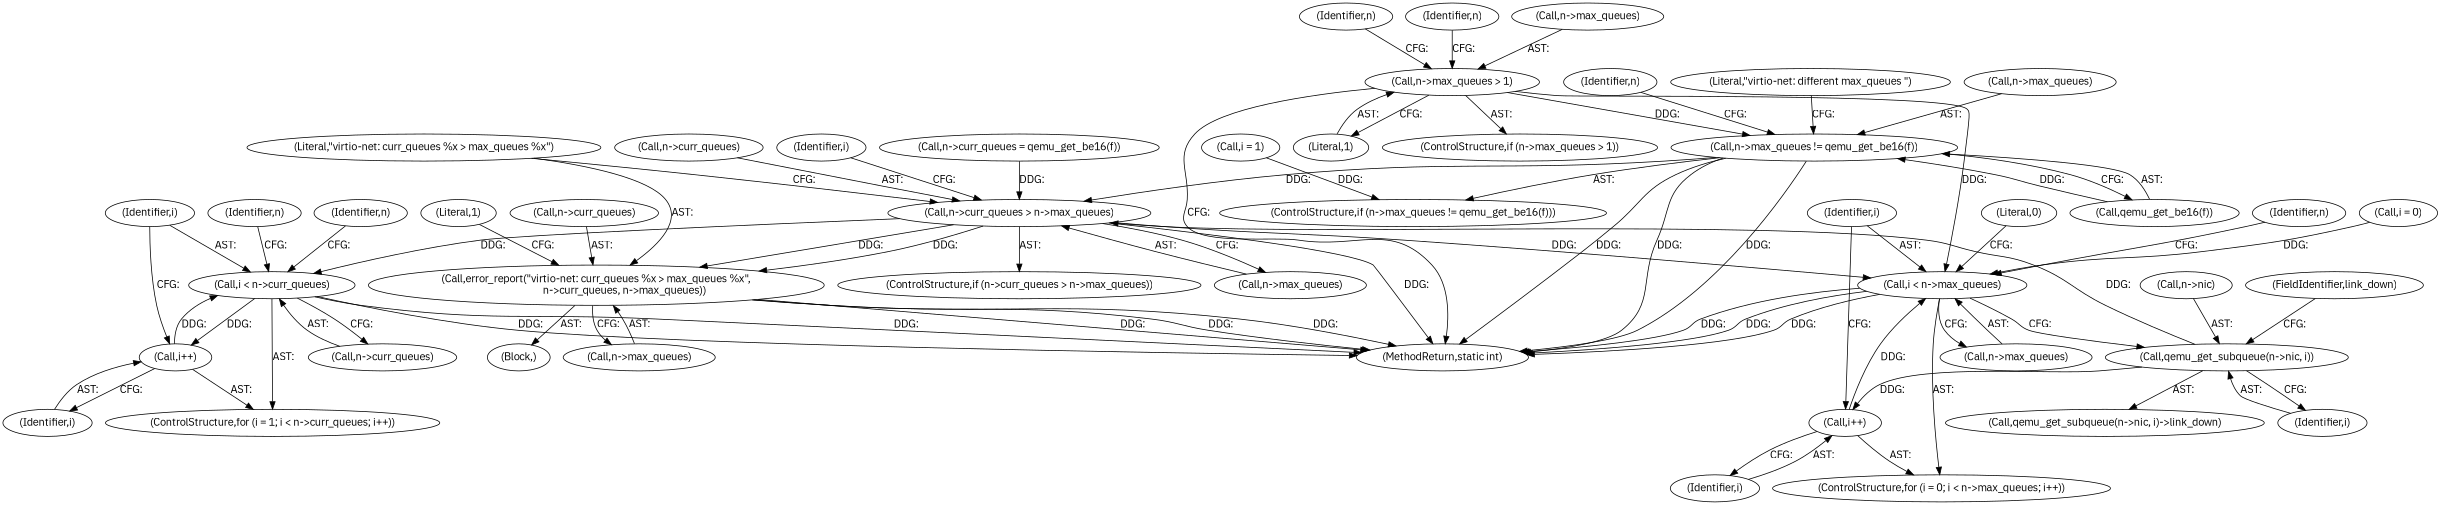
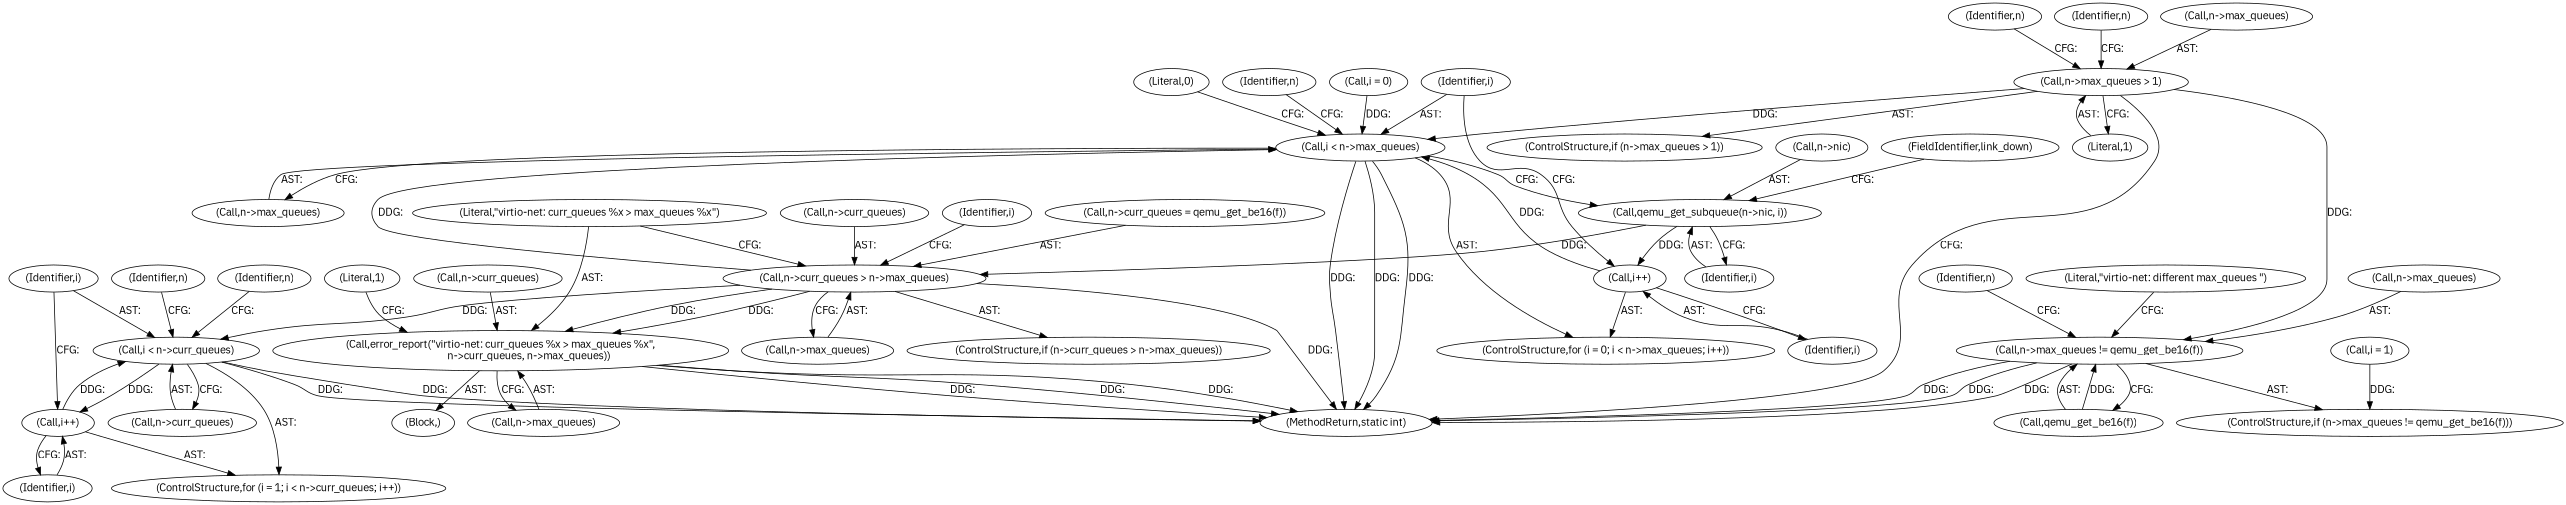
edge "(Call,n->max_queues != qemu_get_be16(f))" -> "(Call,n->curr_queues > n->max_queues)": removed, label "DDG:"
edge "(Call,n->curr_queues = qemu_get_be16(f))" -> "(Call,n->curr_queues > n->max_queues)": label "DDG: " -> "AST: "
node "(Call,qemu_get_subqueue(n->nic, i)->link_down)": removed
